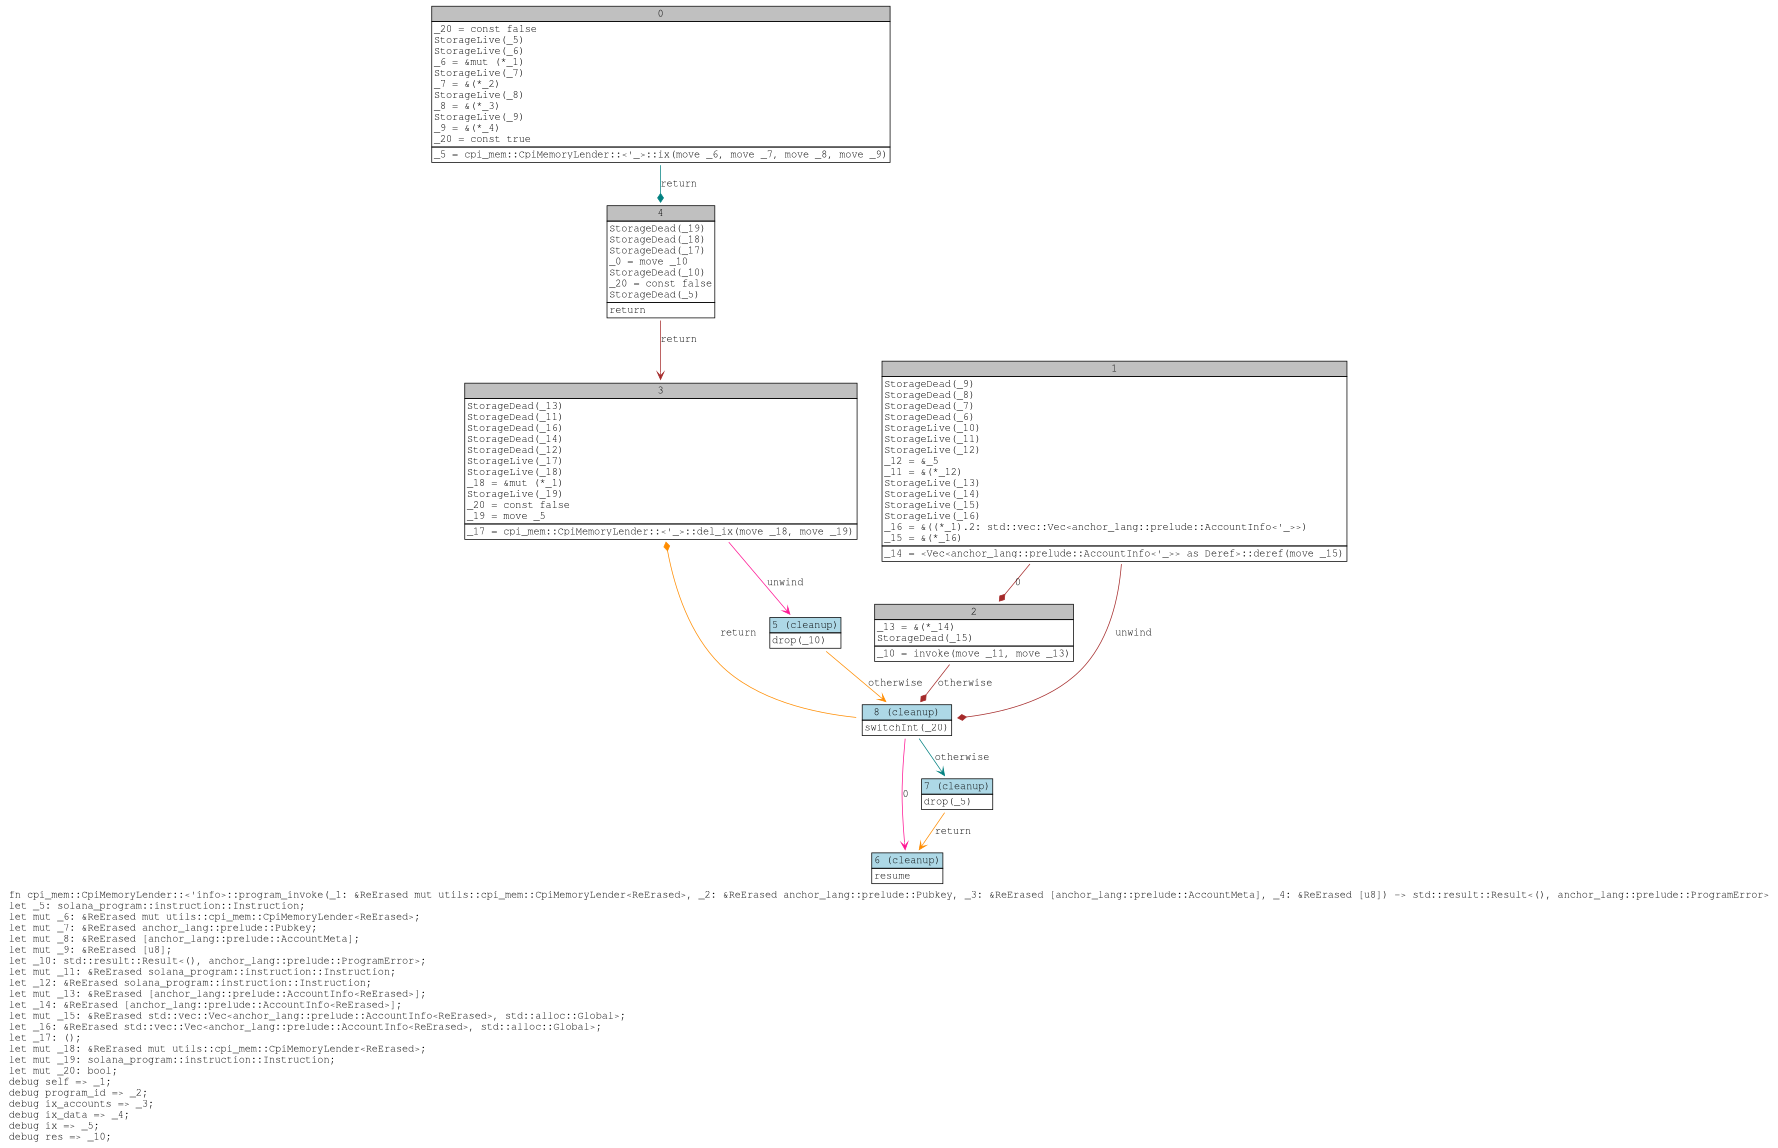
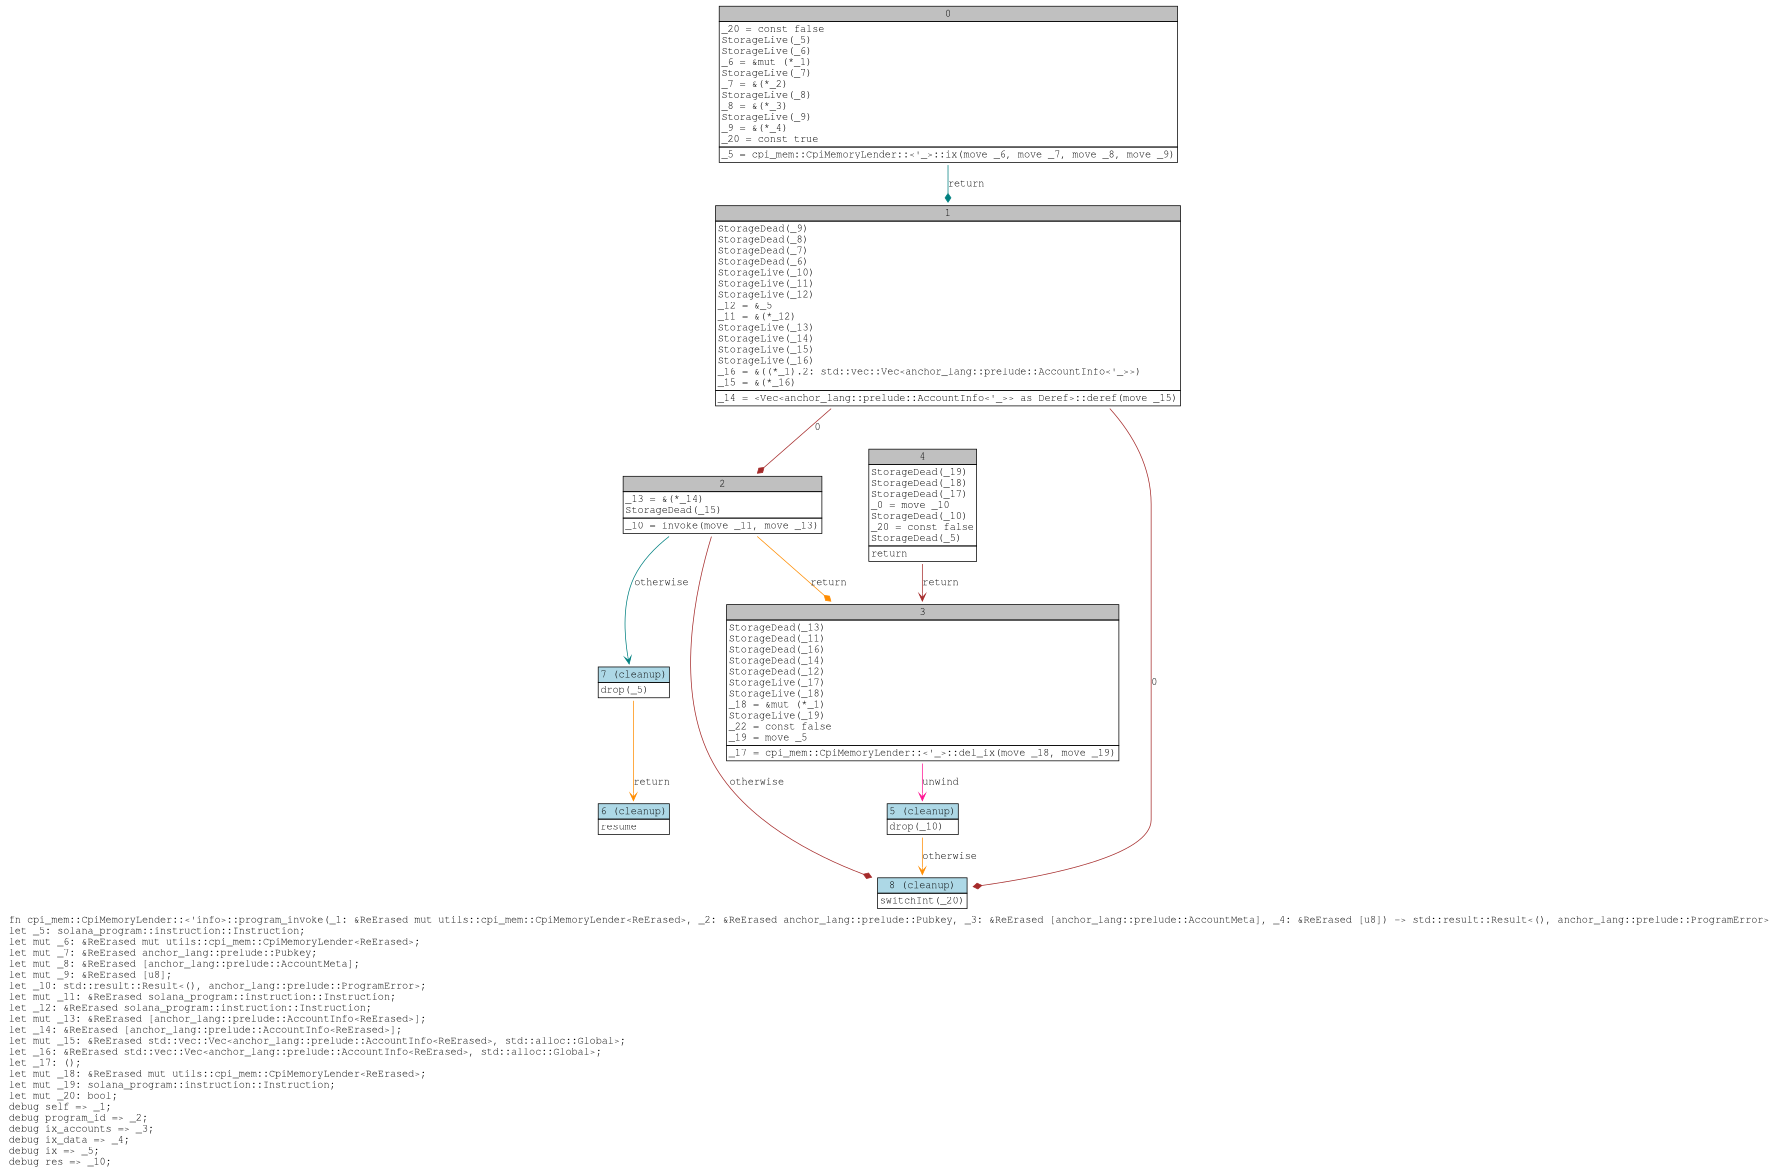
edge "0" -> "4": now "0" -> "1"
node "3": text "_20 = const false" -> "_22 = const false"
edge "1" -> "8 (cleanup)": label "unwind" -> "0"
edge "8 (cleanup)" -> "3": now "2" -> "3"
edge "8 (cleanup)" -> "7 (cleanup)": now "2" -> "7 (cleanup)"
edge "8 (cleanup)" -> "6 (cleanup)": removed, label "0"
